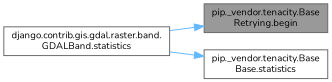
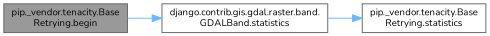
edge "django.contrib.gis.gdal.raster.band. GDALBand.statistics" -> "pip._vendor.tenacity.Base Retrying.begin": reversed
node "pip._vendor.tenacity.Base Base.statistics": label "pip._vendor.tenacity.Base Base.statistics" -> "pip._vendor.tenacity.Base Retrying.statistics"
